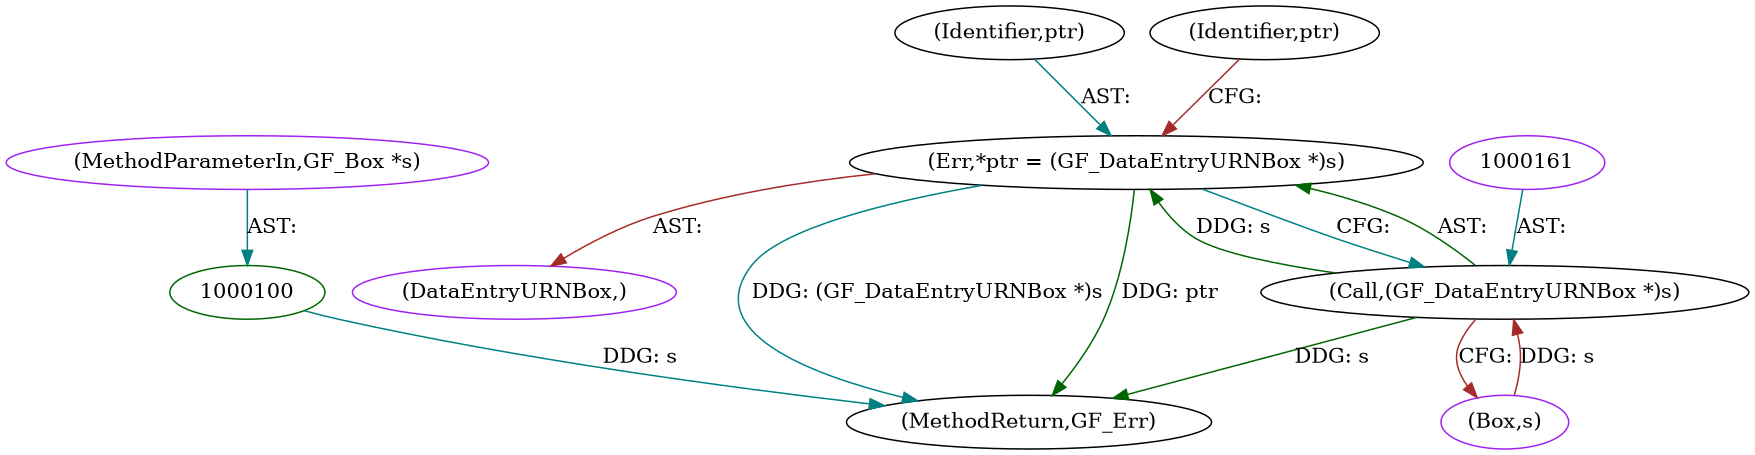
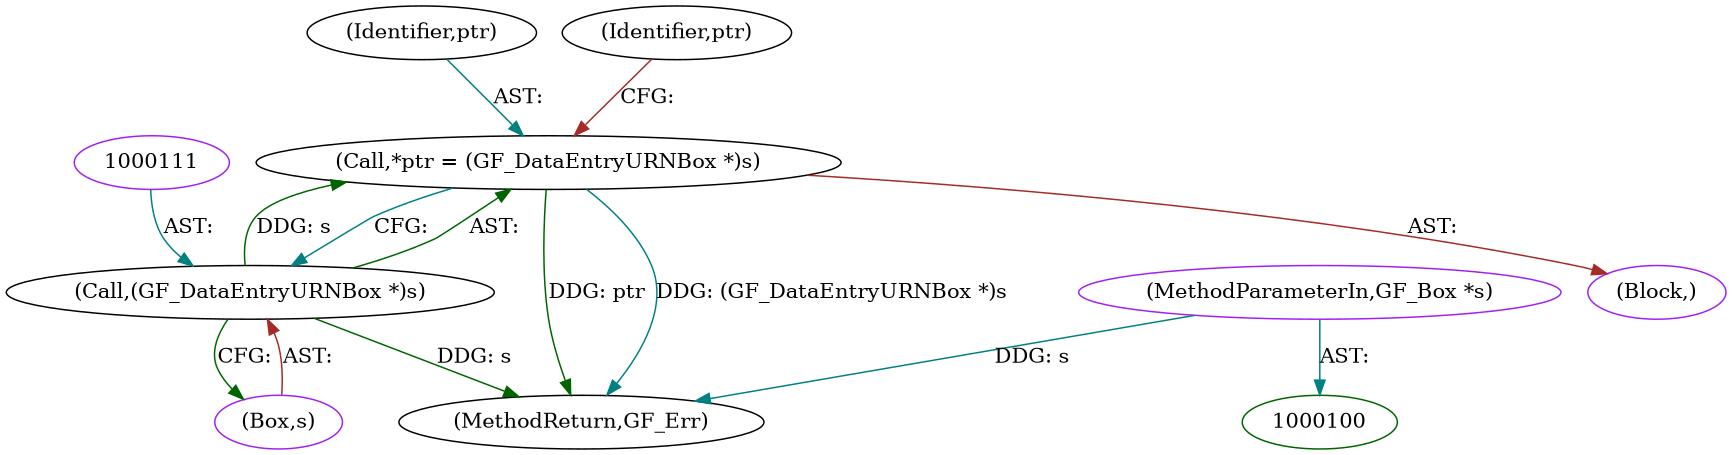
node "(Err,*ptr = (GF_DataEntryURNBox *)s)": label "(Err,*ptr = (GF_DataEntryURNBox *)s)" -> "(Call,*ptr = (GF_DataEntryURNBox *)s)"
node "1000161": label "1000161" -> "1000111"
node "(DataEntryURNBox,)": label "(DataEntryURNBox,)" -> "(Block,)"
edge "(Call,(GF_DataEntryURNBox *)s)" -> "(Box,s)": color brown -> darkgreen
edge "(Box,s)" -> "(Call,(GF_DataEntryURNBox *)s)": label "DDG: s" -> "AST: "
edge "1000100" -> "(MethodReturn,GF_Err)": now "(MethodParameterIn,GF_Box *s)" -> "(MethodReturn,GF_Err)"
